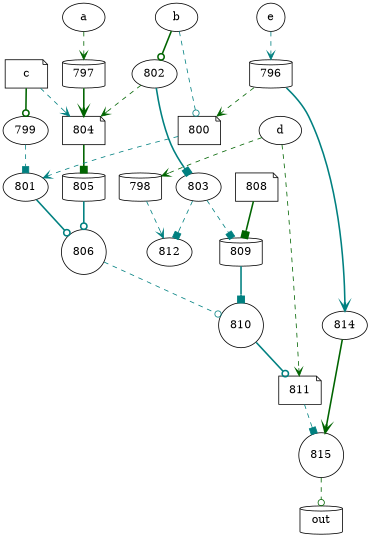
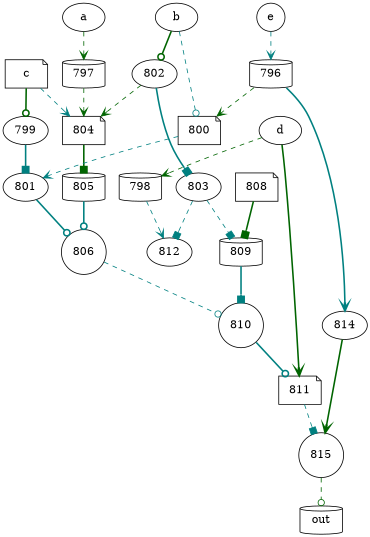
edge "797" -> "804": style bold -> dashed
edge "799" -> "801": style dashed -> bold
edge "d" -> "811": style dashed -> bold
